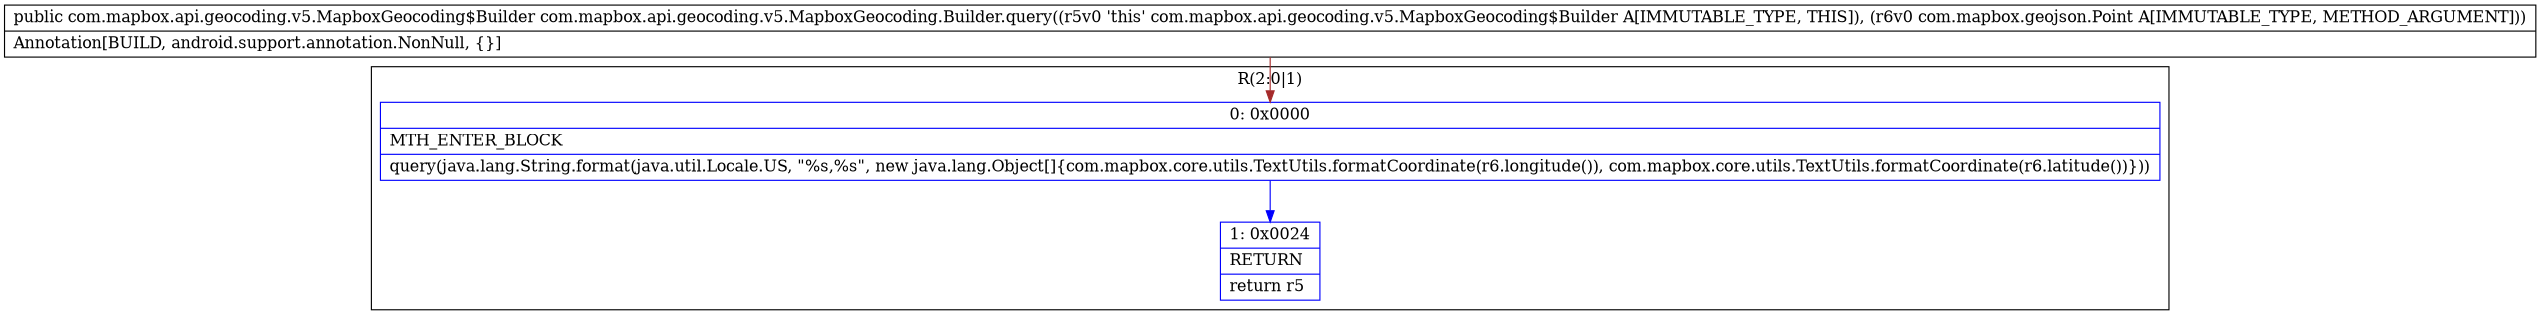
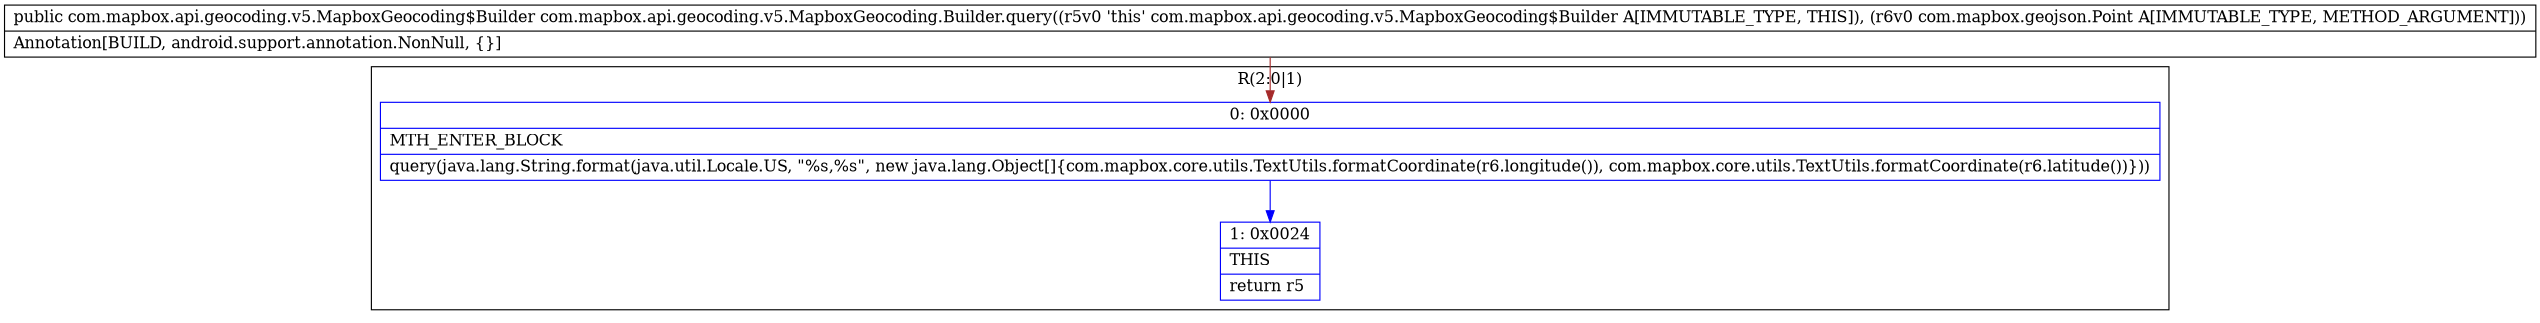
node "1: 0x0024": text "RETURN" -> "THIS"
